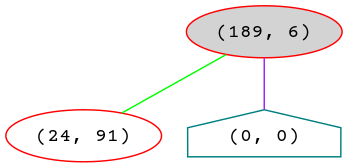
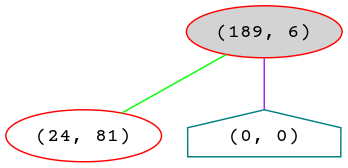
node "(24, 91)": label "(24, 91)" -> "(24, 81)"
